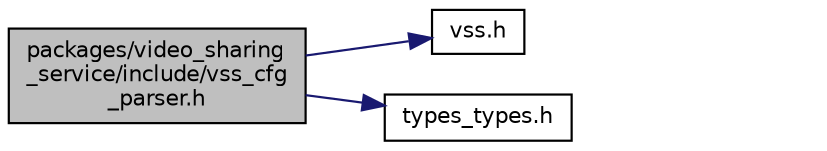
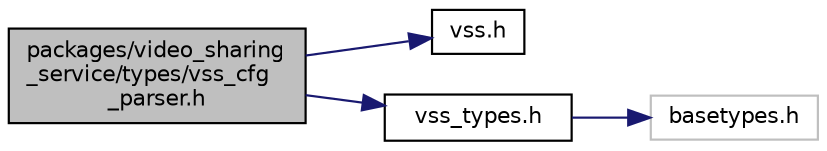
node "packages/video_sharing _service/include/vss_cfg _parser.h": label "packages/video_sharing _service/include/vss_cfg _parser.h" -> "packages/video_sharing _service/types/vss_cfg _parser.h"
node "types_types.h": label "types_types.h" -> "vss_types.h"
node "basetypes.h": added
